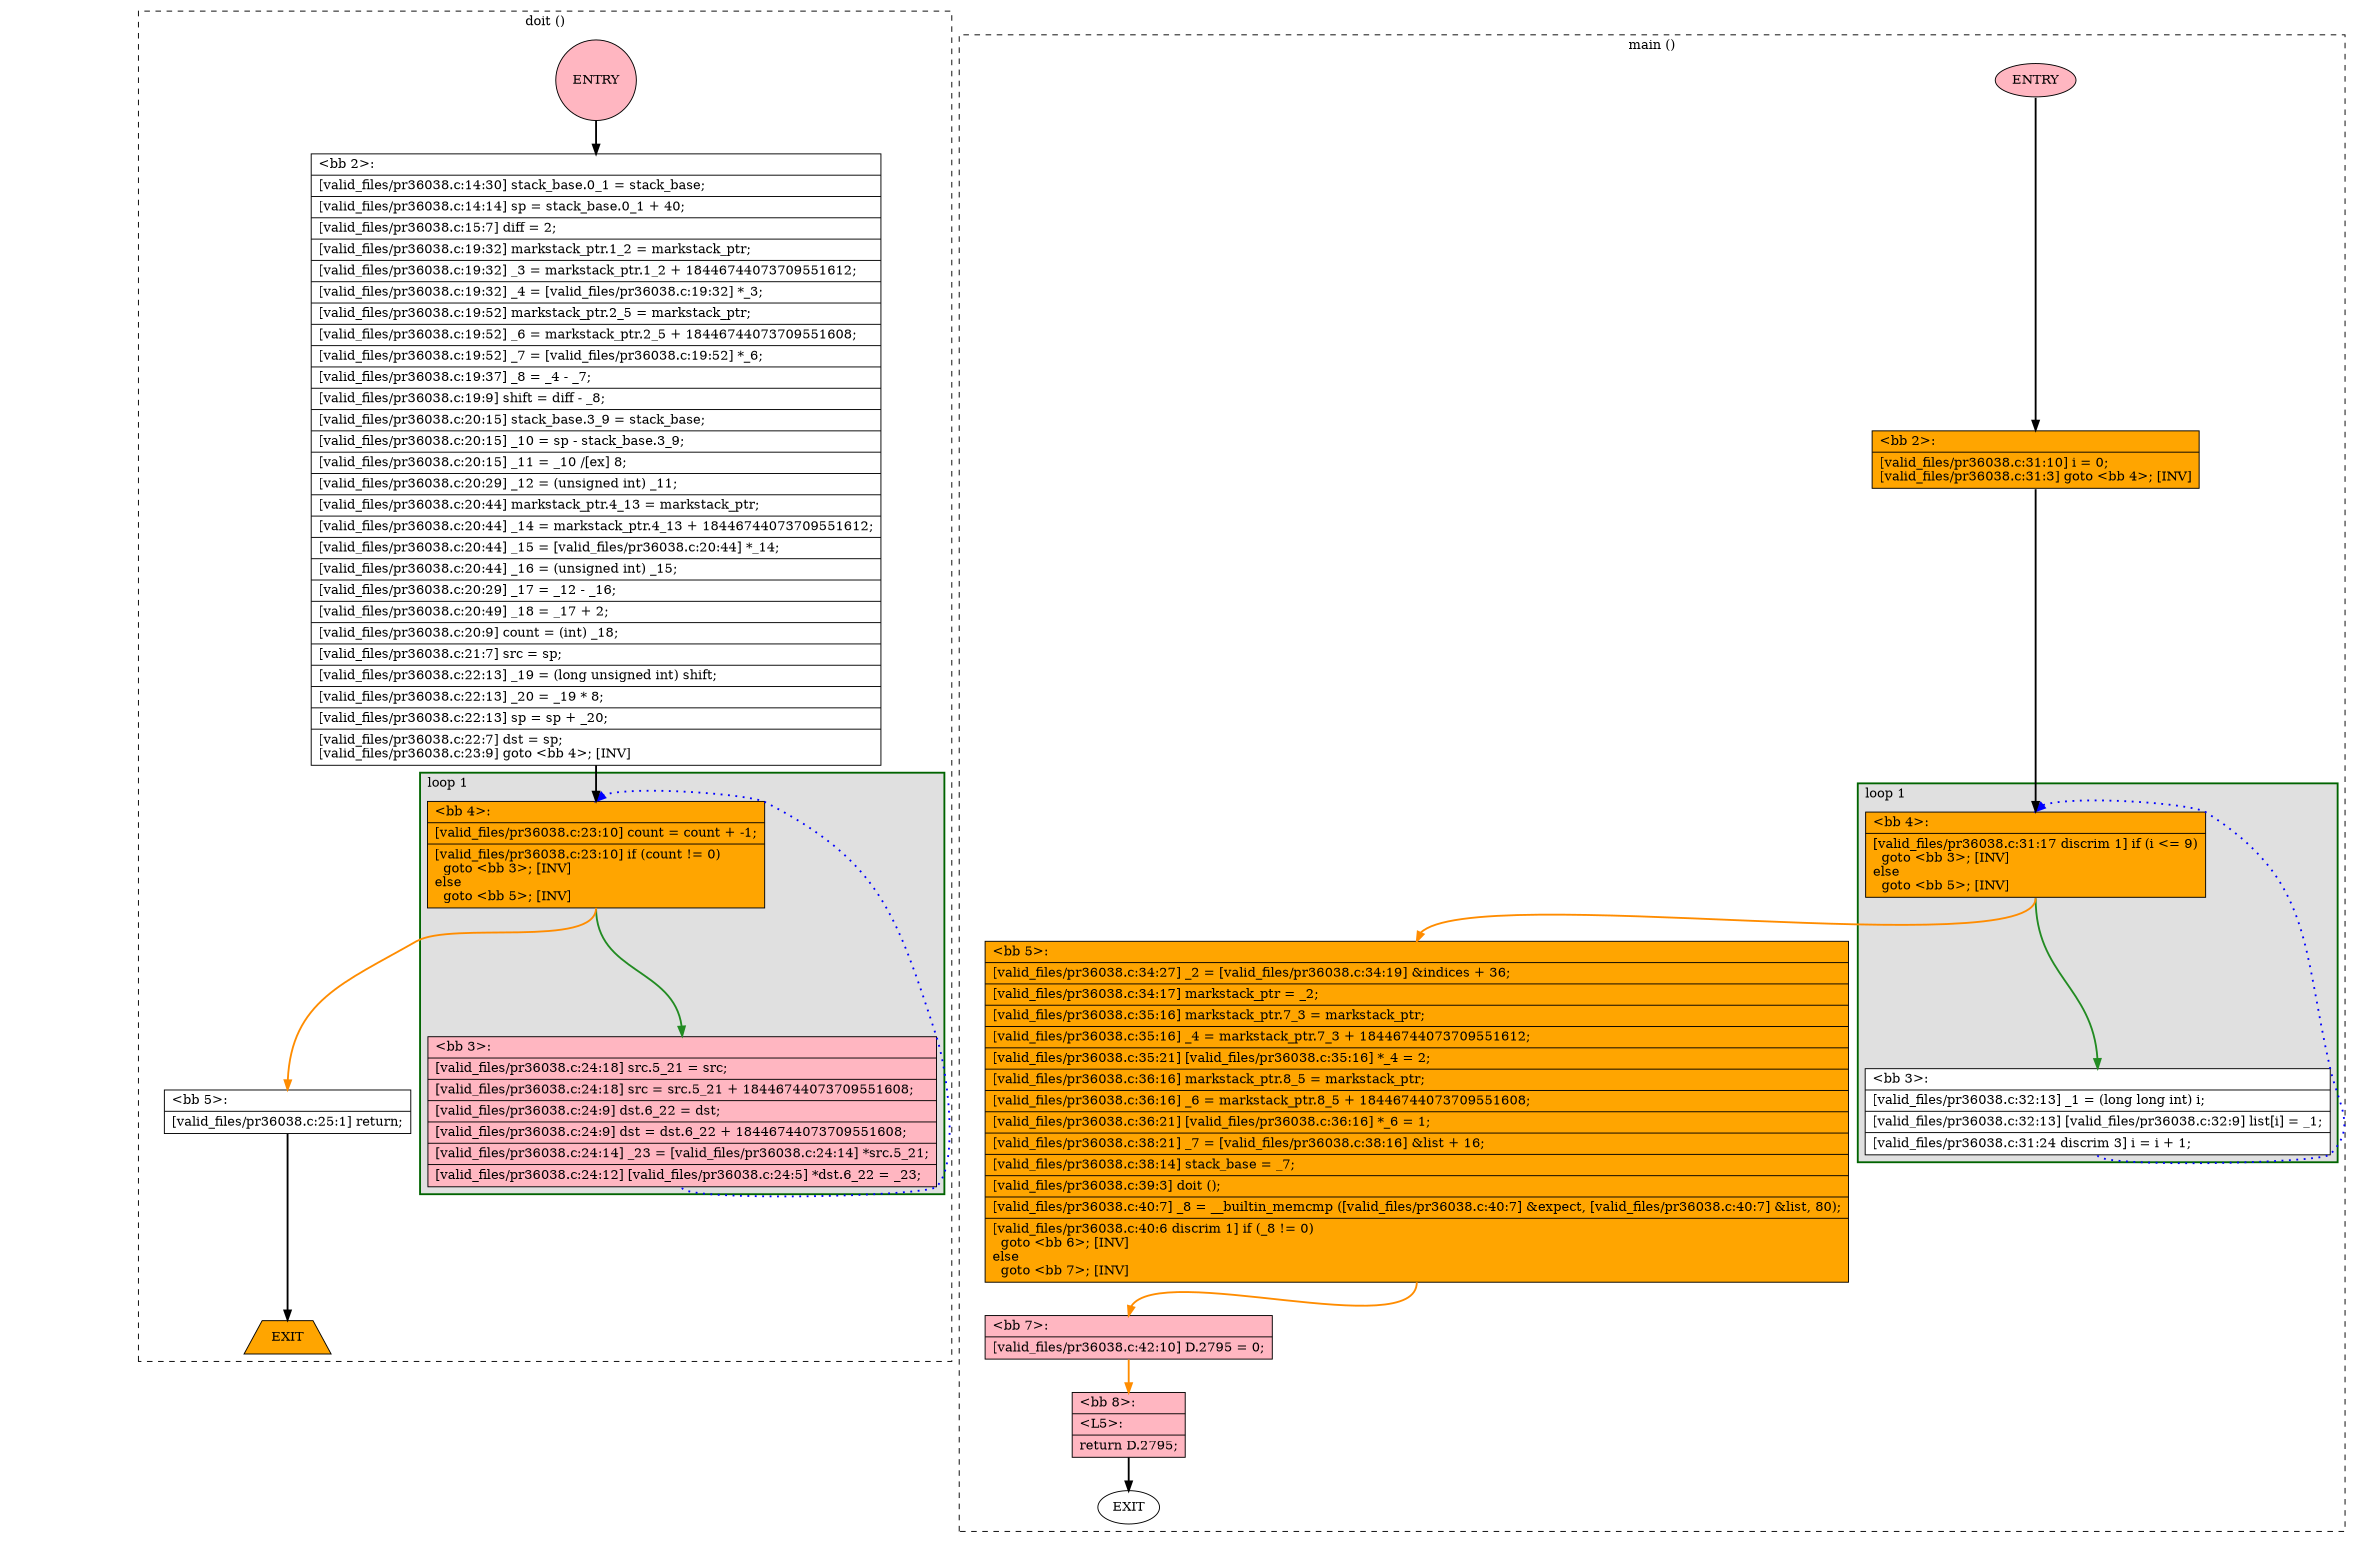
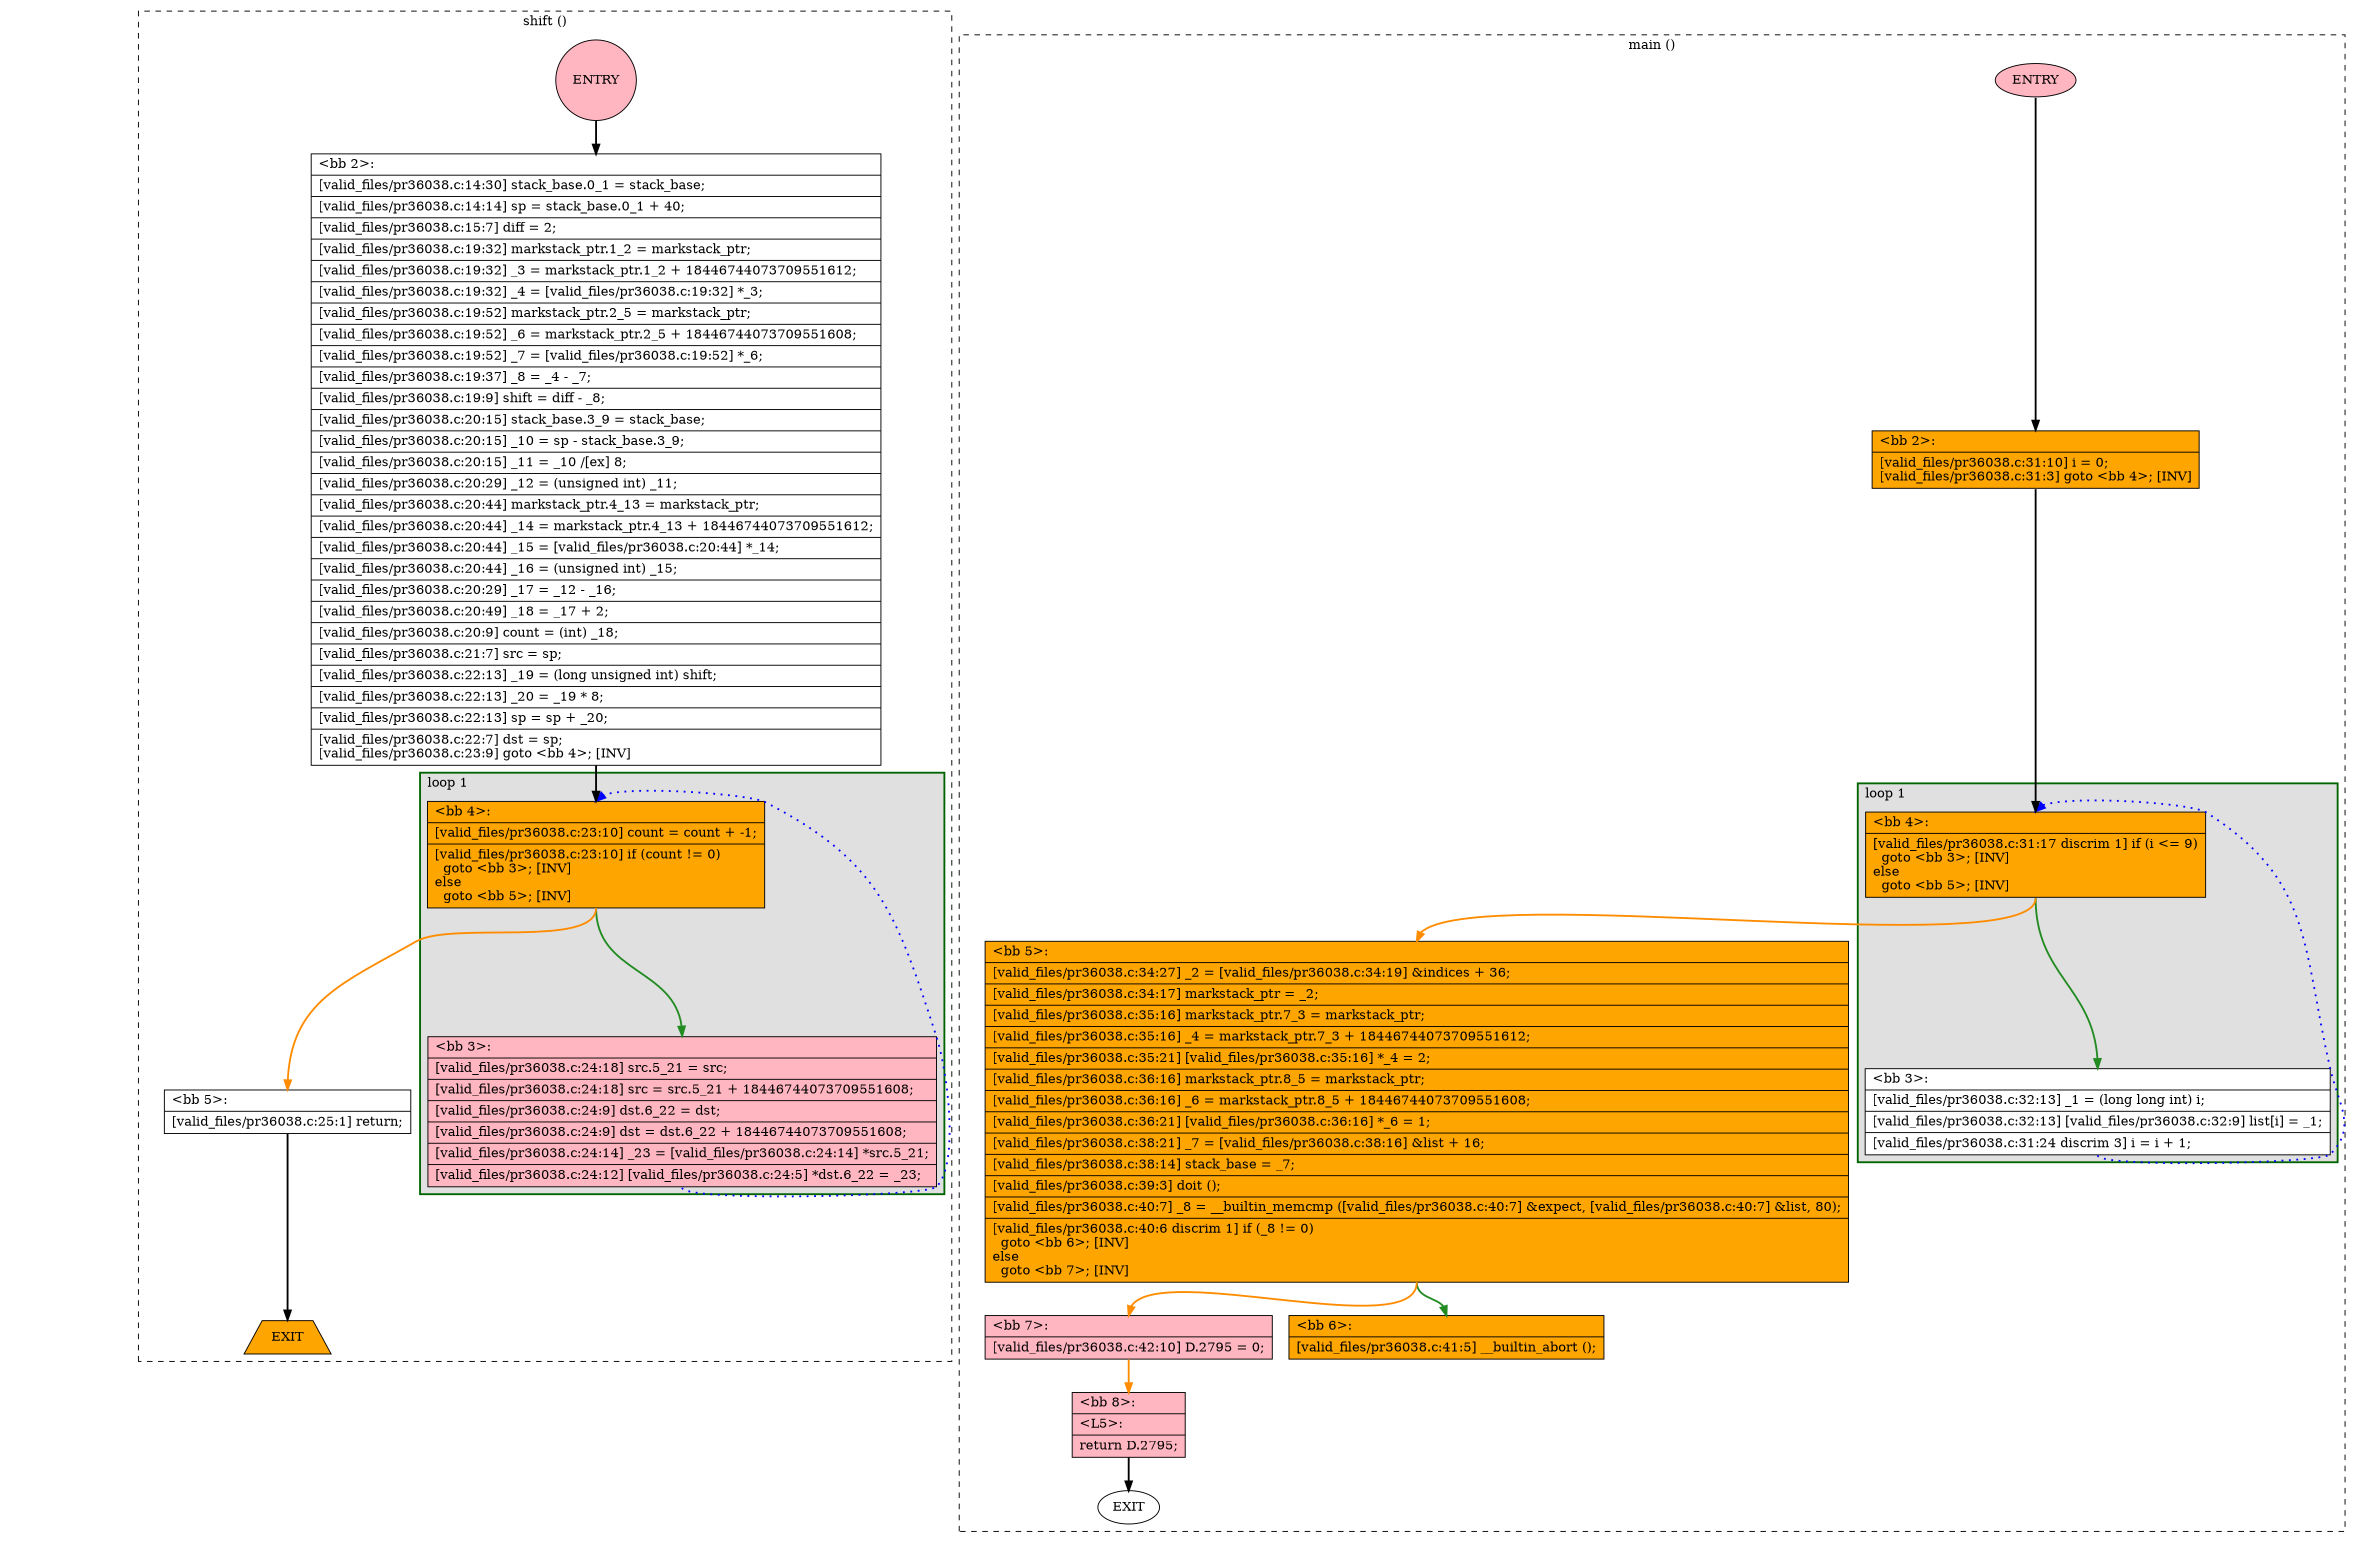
cluster "doit ()": label "doit ()" -> "shift ()"
node "<bb 6>:": added
